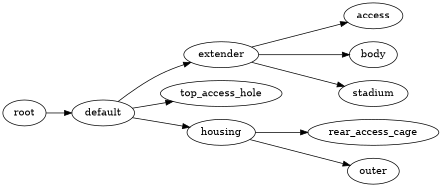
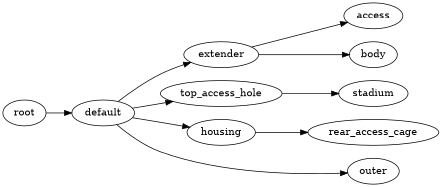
edge "extender" -> "stadium": now "top_access_hole" -> "stadium"
edge "housing" -> "outer": now "default" -> "outer"
